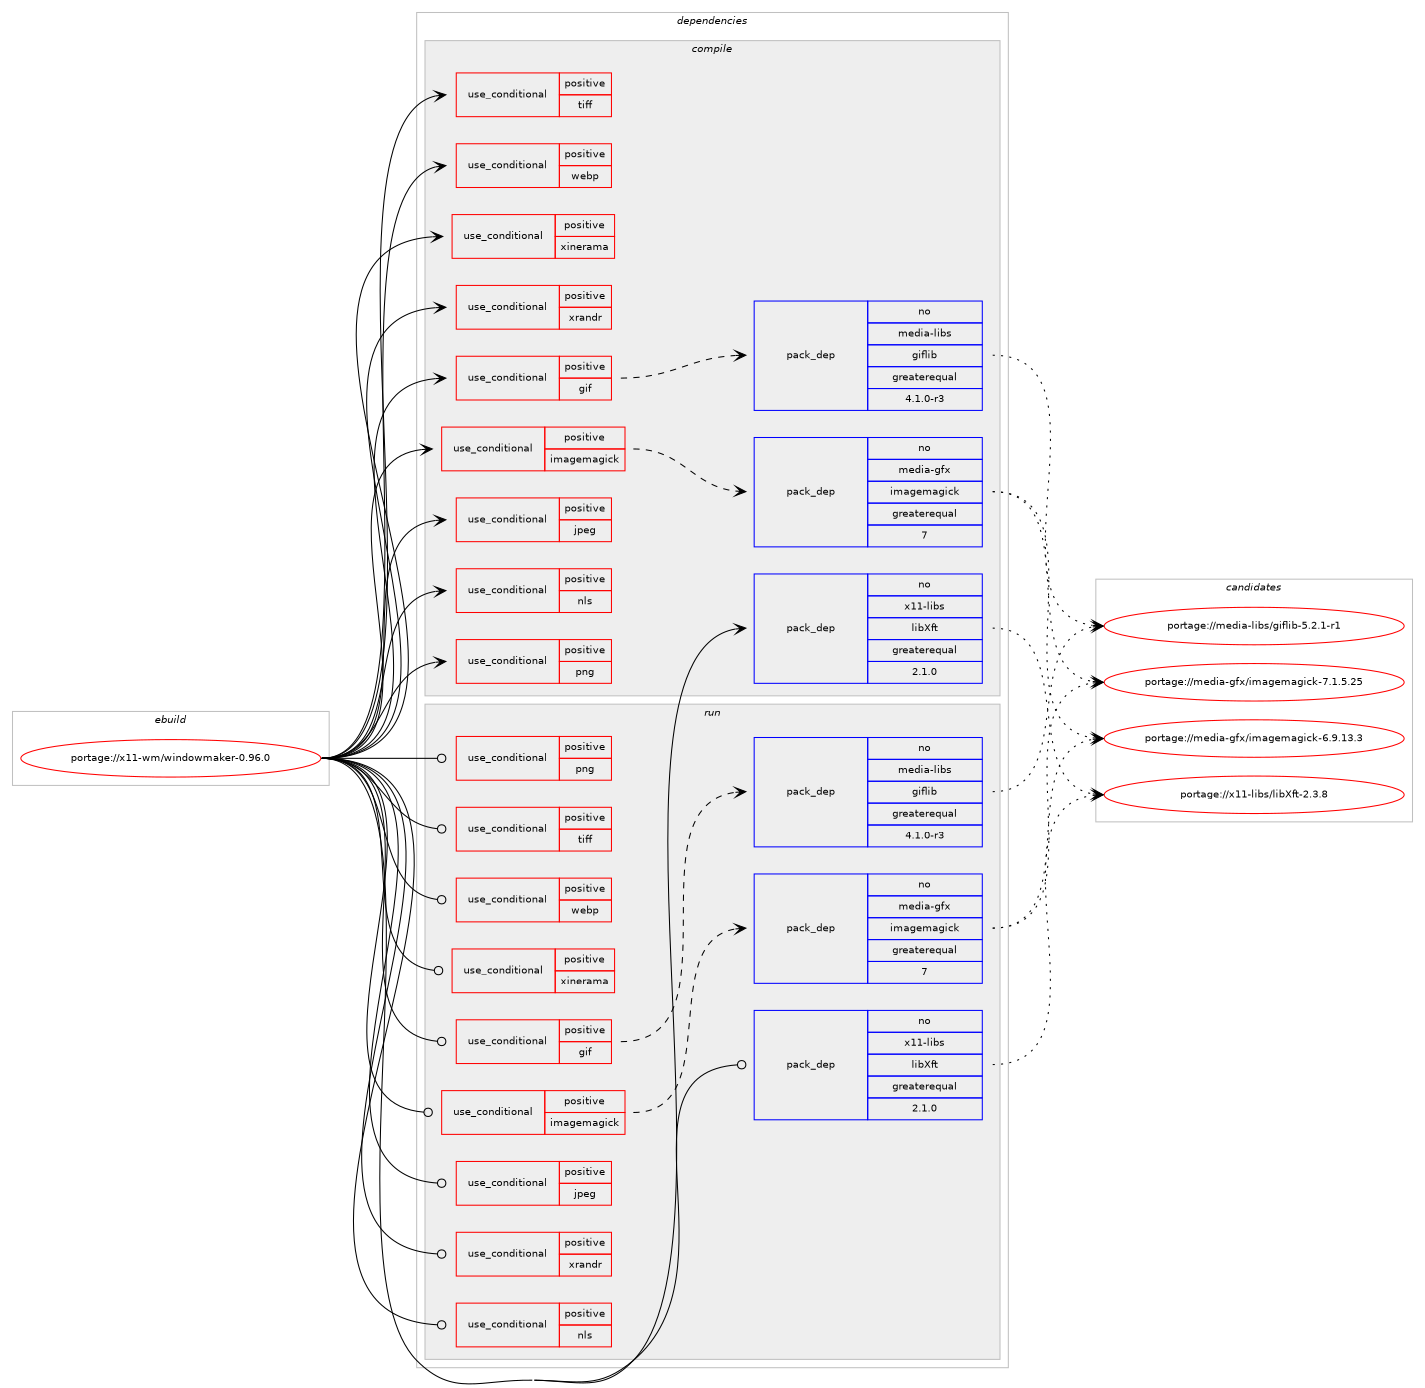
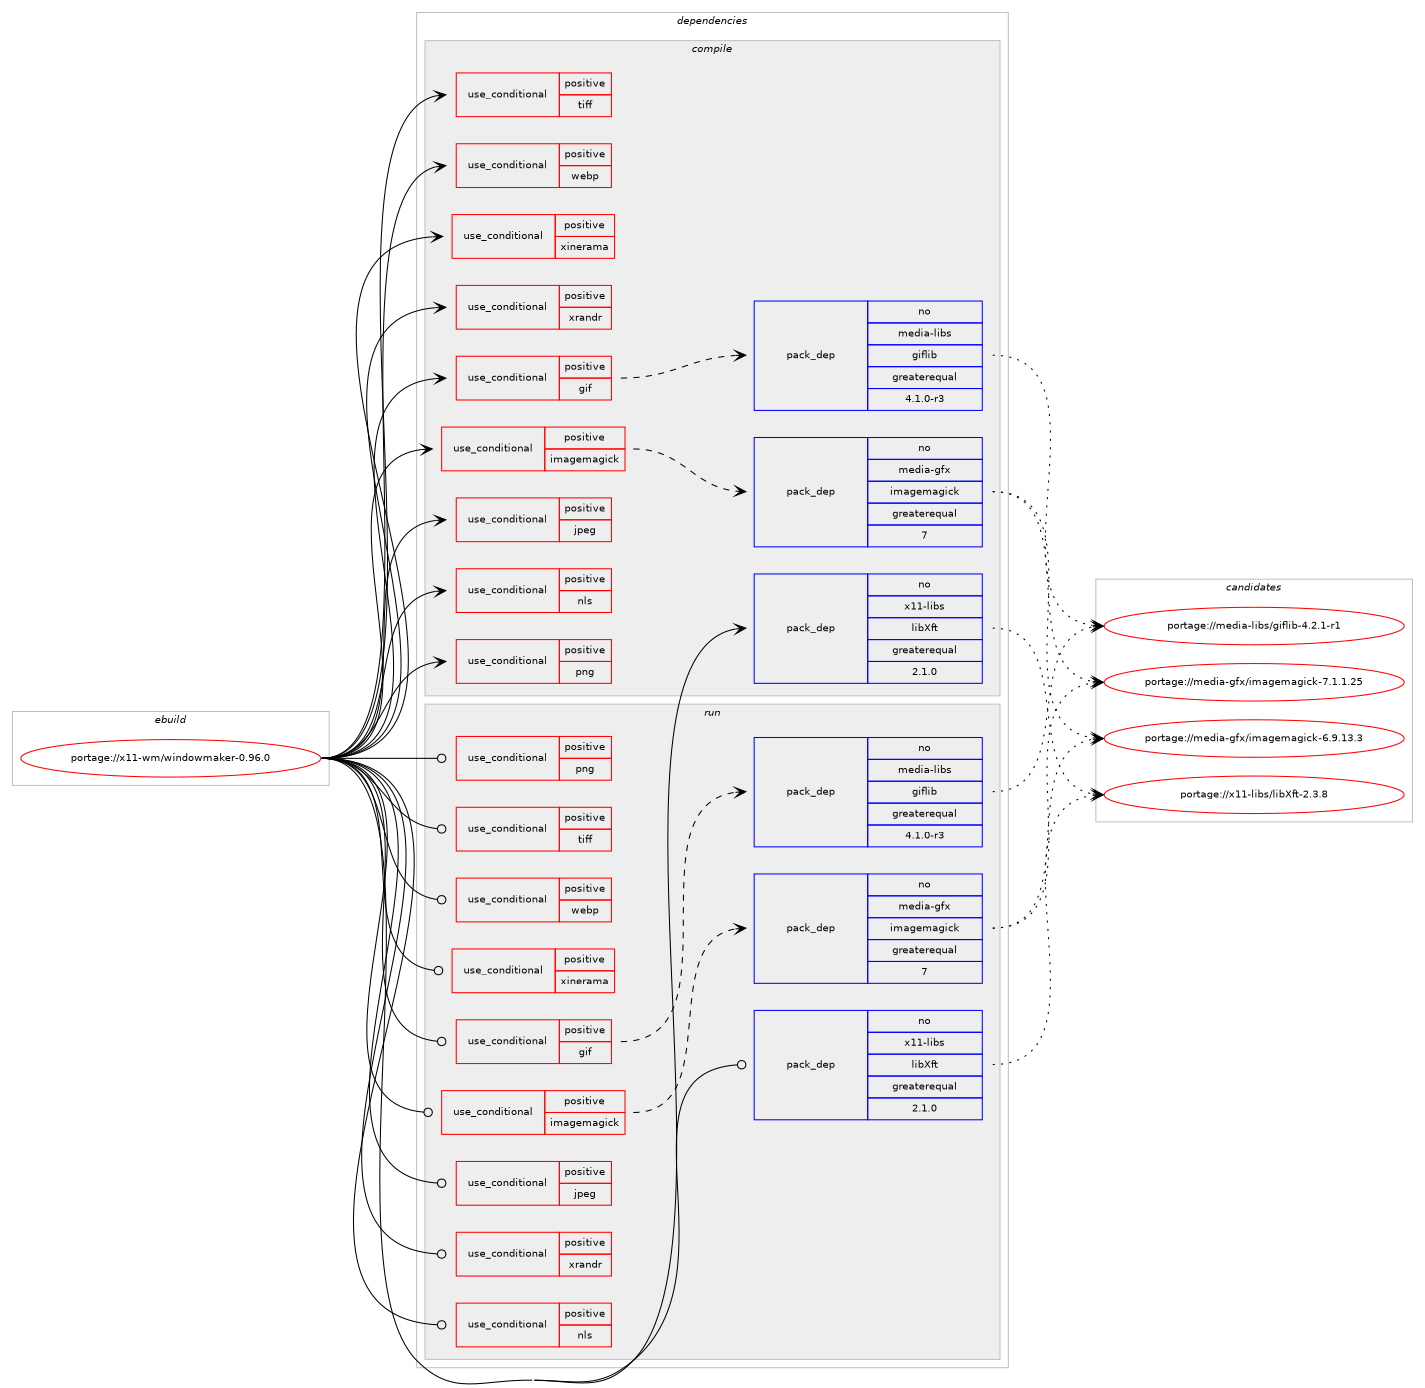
node "portage://media-libs/giflib-5.2.1-r1": label "portage://media-libs/giflib-5.2.1-r1" -> "portage://media-libs/giflib-4.2.1-r1"
node "portage://media-gfx/imagemagick-7.1.5.25": label "portage://media-gfx/imagemagick-7.1.5.25" -> "portage://media-gfx/imagemagick-7.1.1.25"
